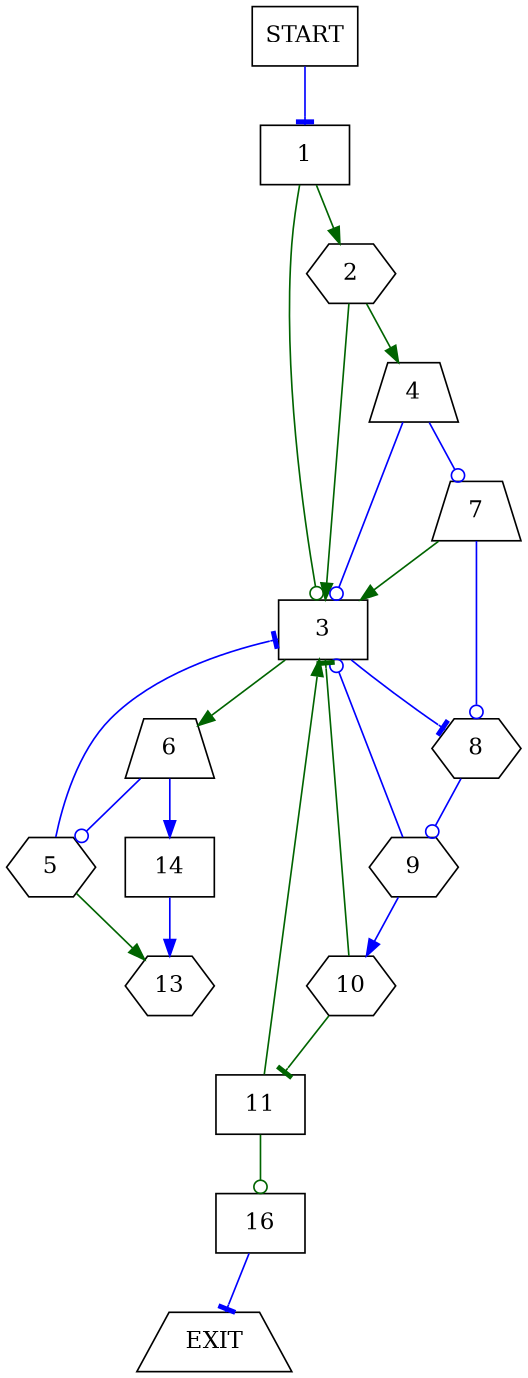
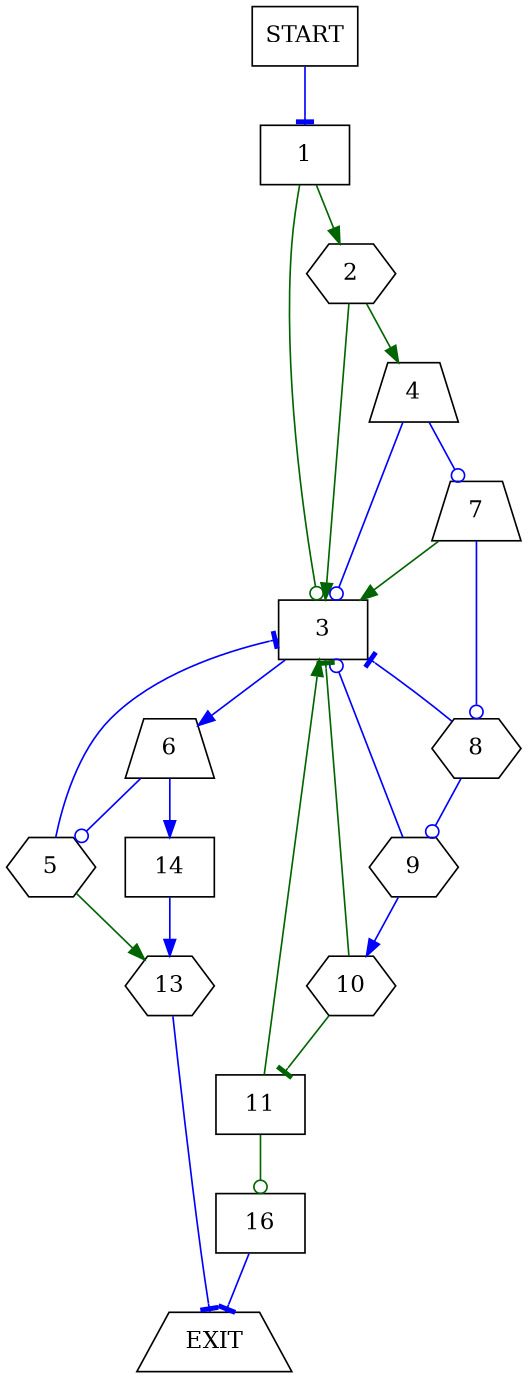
edge "3" -> "6": color darkgreen -> blue
edge "3" -> "8": reversed
edge "13" -> "EXIT": added
